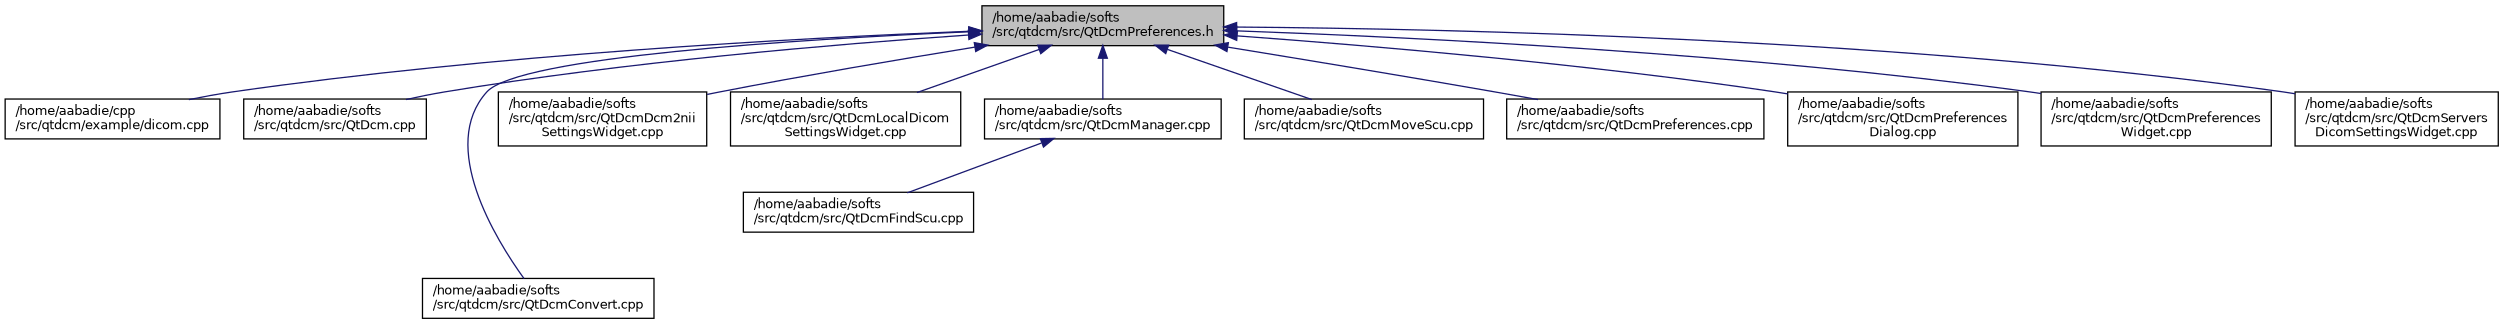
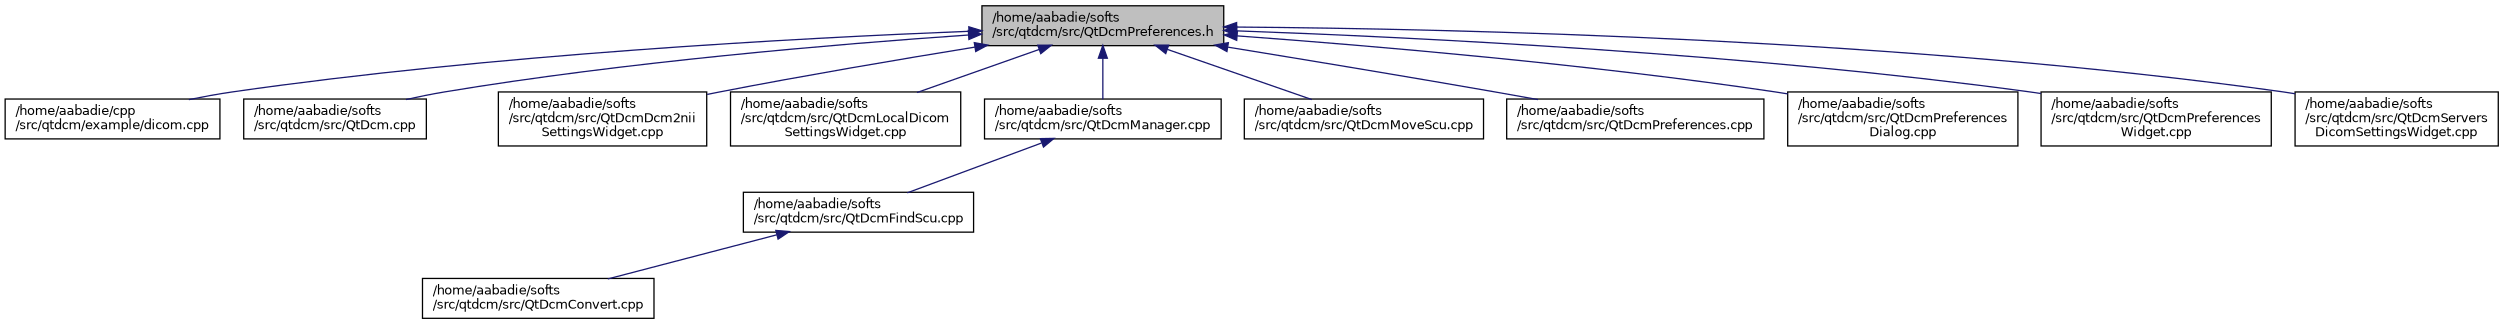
edge "/home/aabadie/softs /src/qtdcm/src/QtDcmConvert.cpp" -> "/home/aabadie/softs /src/qtdcm/src/QtDcmPreferences.h": now "/home/aabadie/softs /src/qtdcm/src/QtDcmConvert.cpp" -> "/home/aabadie/softs /src/qtdcm/src/QtDcmFindScu.cpp"
